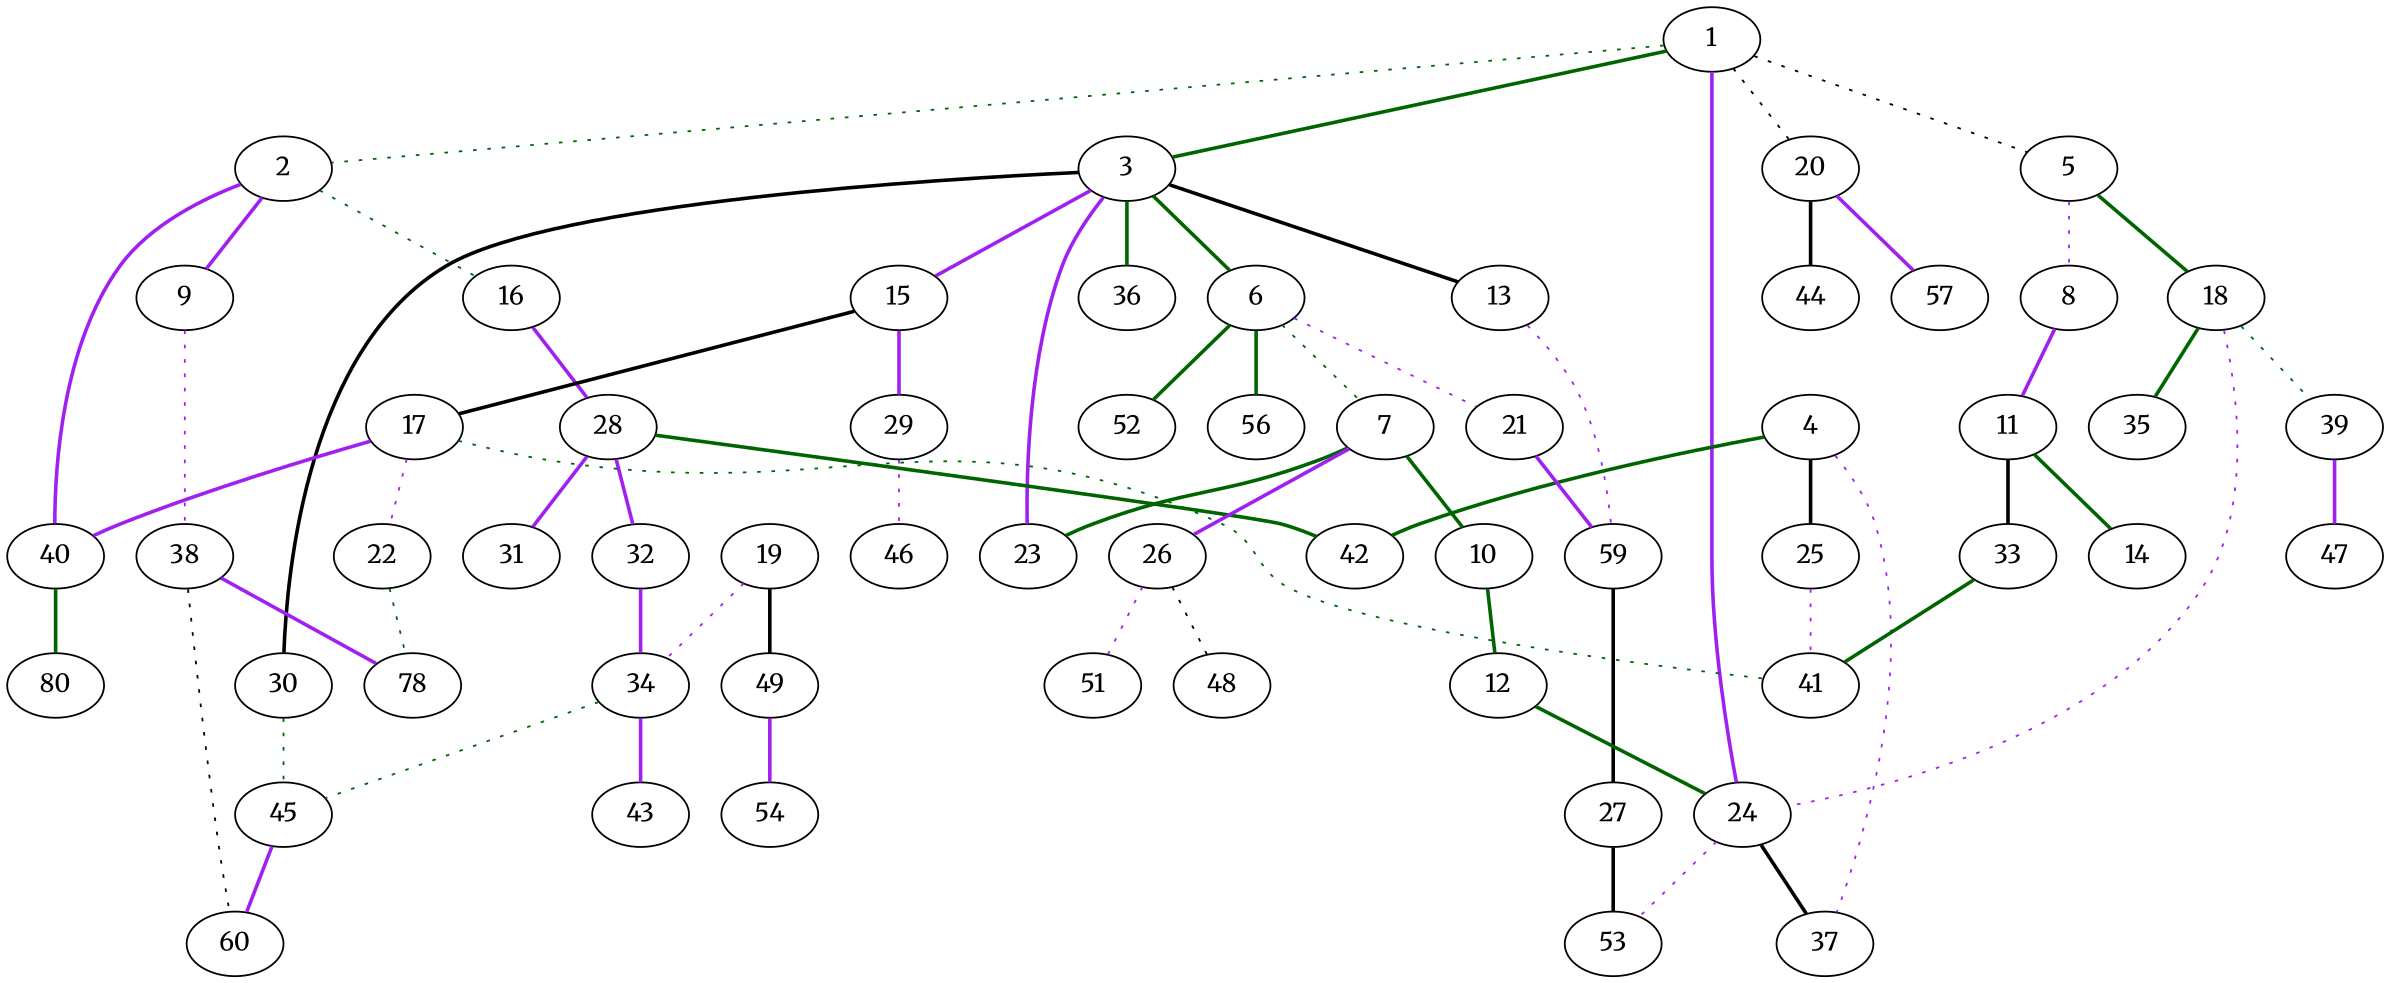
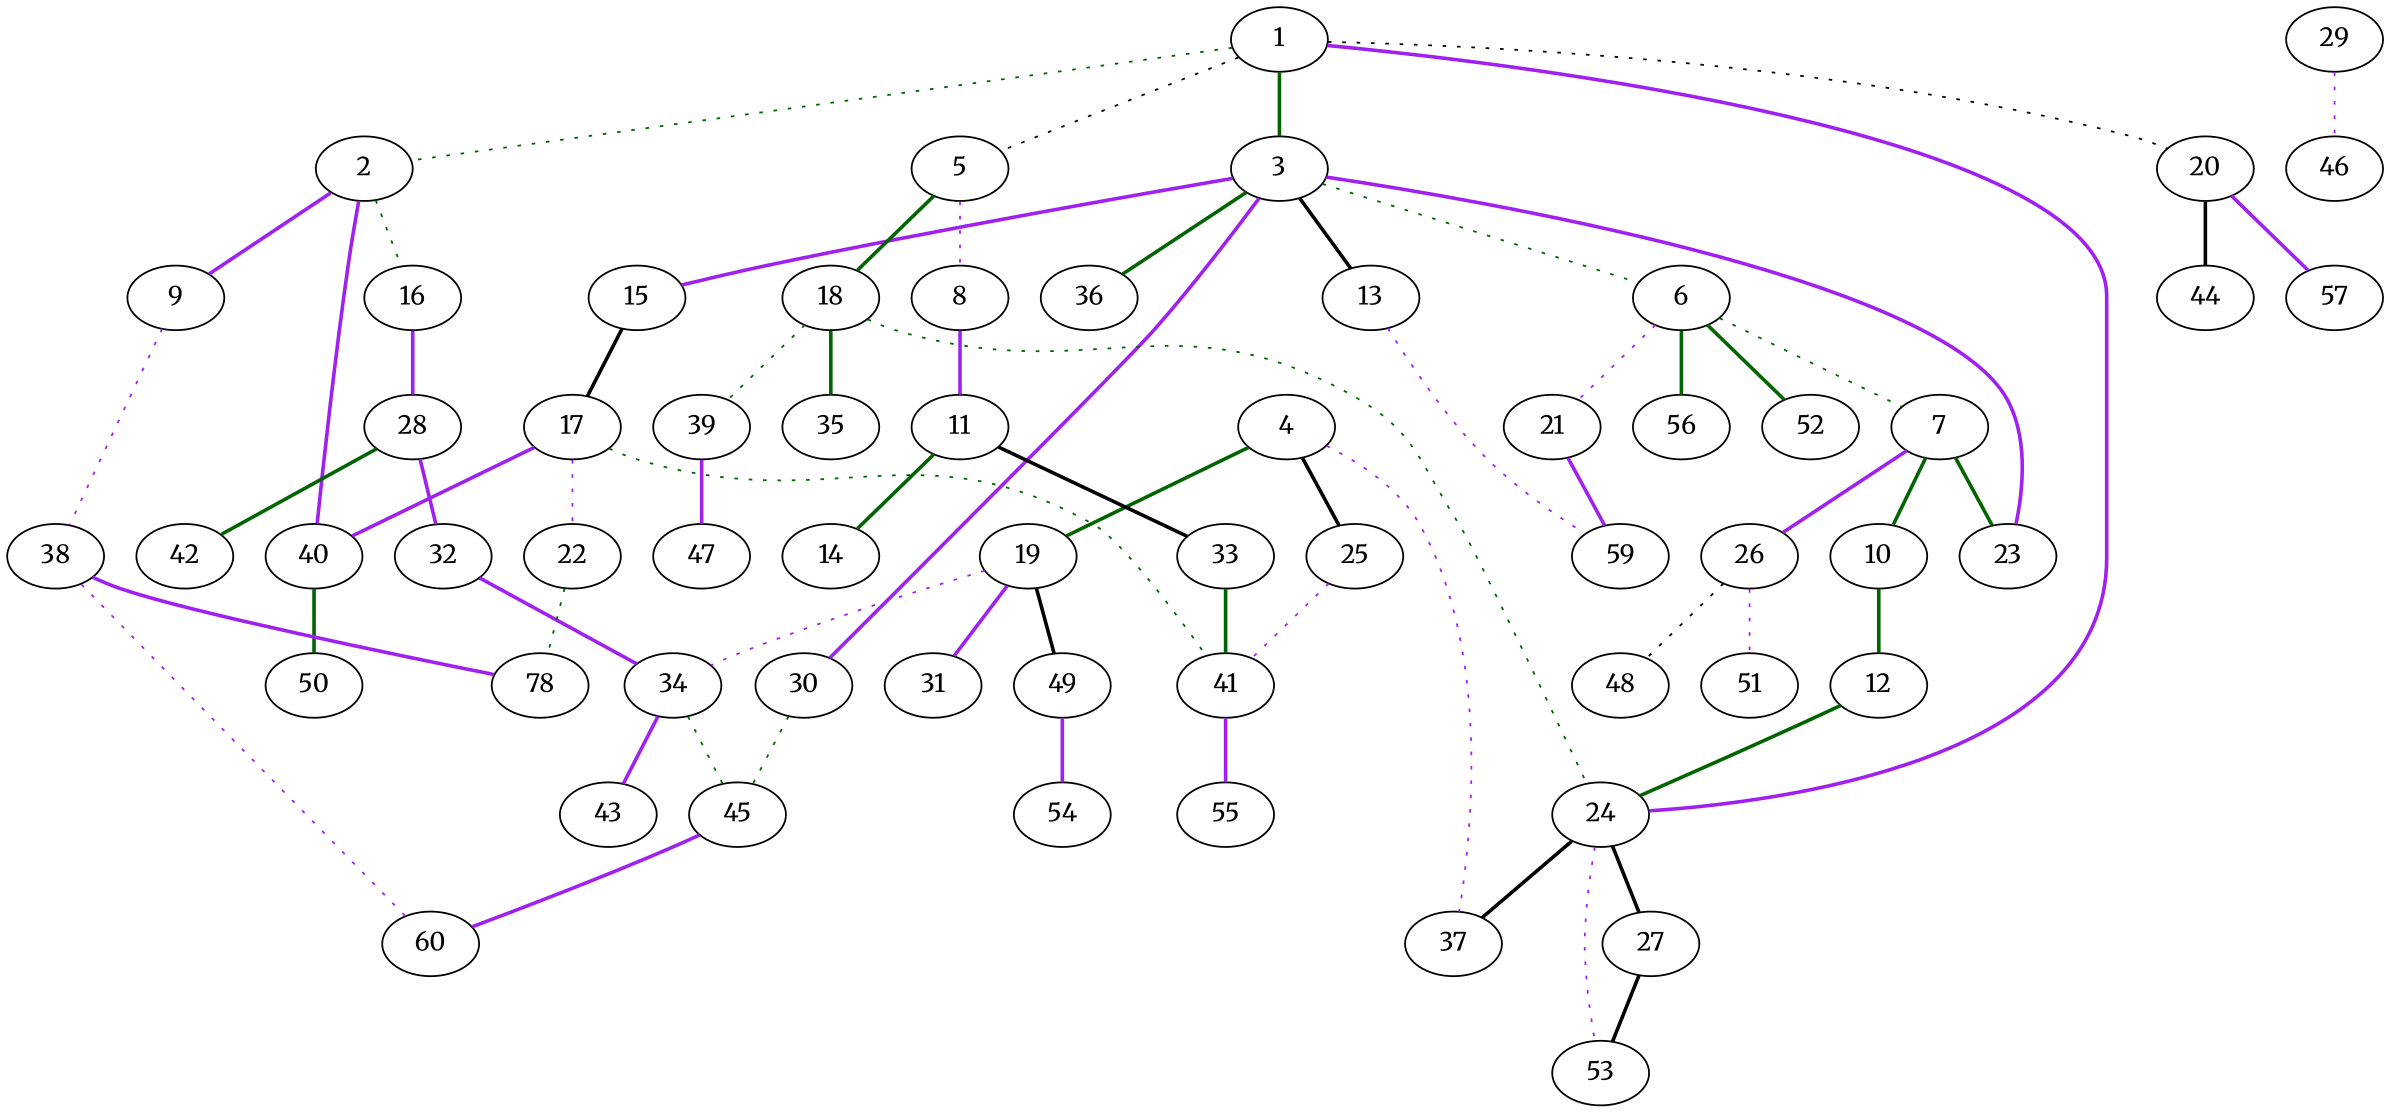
edge "3" -- "30": color black -> purple
edge "3" -- "6": style bold -> dotted
edge "15" -- "29": removed
edge "4" -- "42": now "4" -- "19"
edge "28" -- "31": now "19" -- "31"
edge "18" -- "24": color purple -> darkgreen
node "80": label "80" -> "50"
edge "59" -- "27": now "24" -- "27"
edge "38" -- "60": color black -> purple
node "55": added
